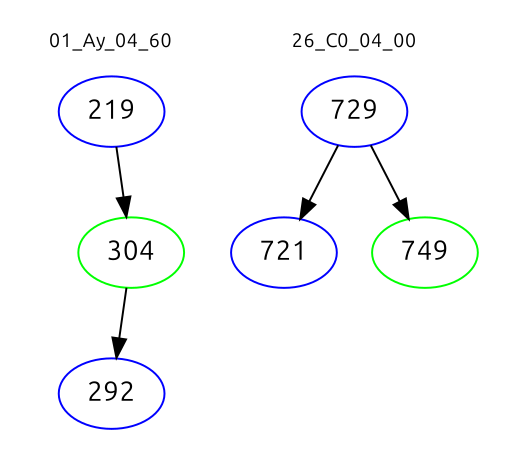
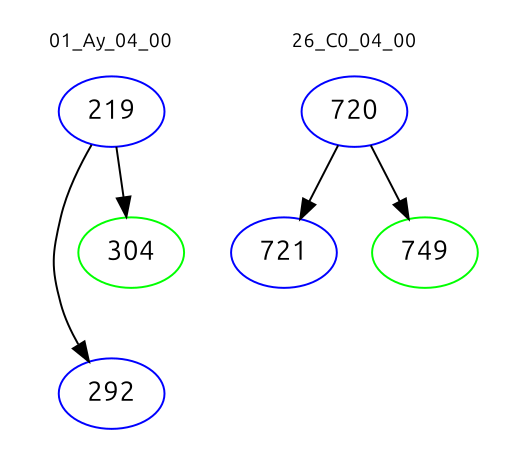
cluster "01_Ay_04_60": label "01_Ay_04_60" -> "01_Ay_04_00"
node "729": label "729" -> "720"
edge "304" -> "292": now "219" -> "292"
